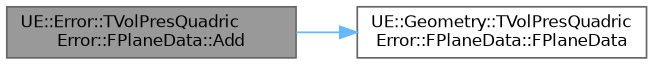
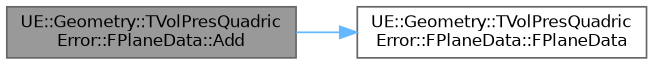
node "UE::Error::TVolPresQuadric Error::FPlaneData::Add": label "UE::Error::TVolPresQuadric Error::FPlaneData::Add" -> "UE::Geometry::TVolPresQuadric Error::FPlaneData::Add"
